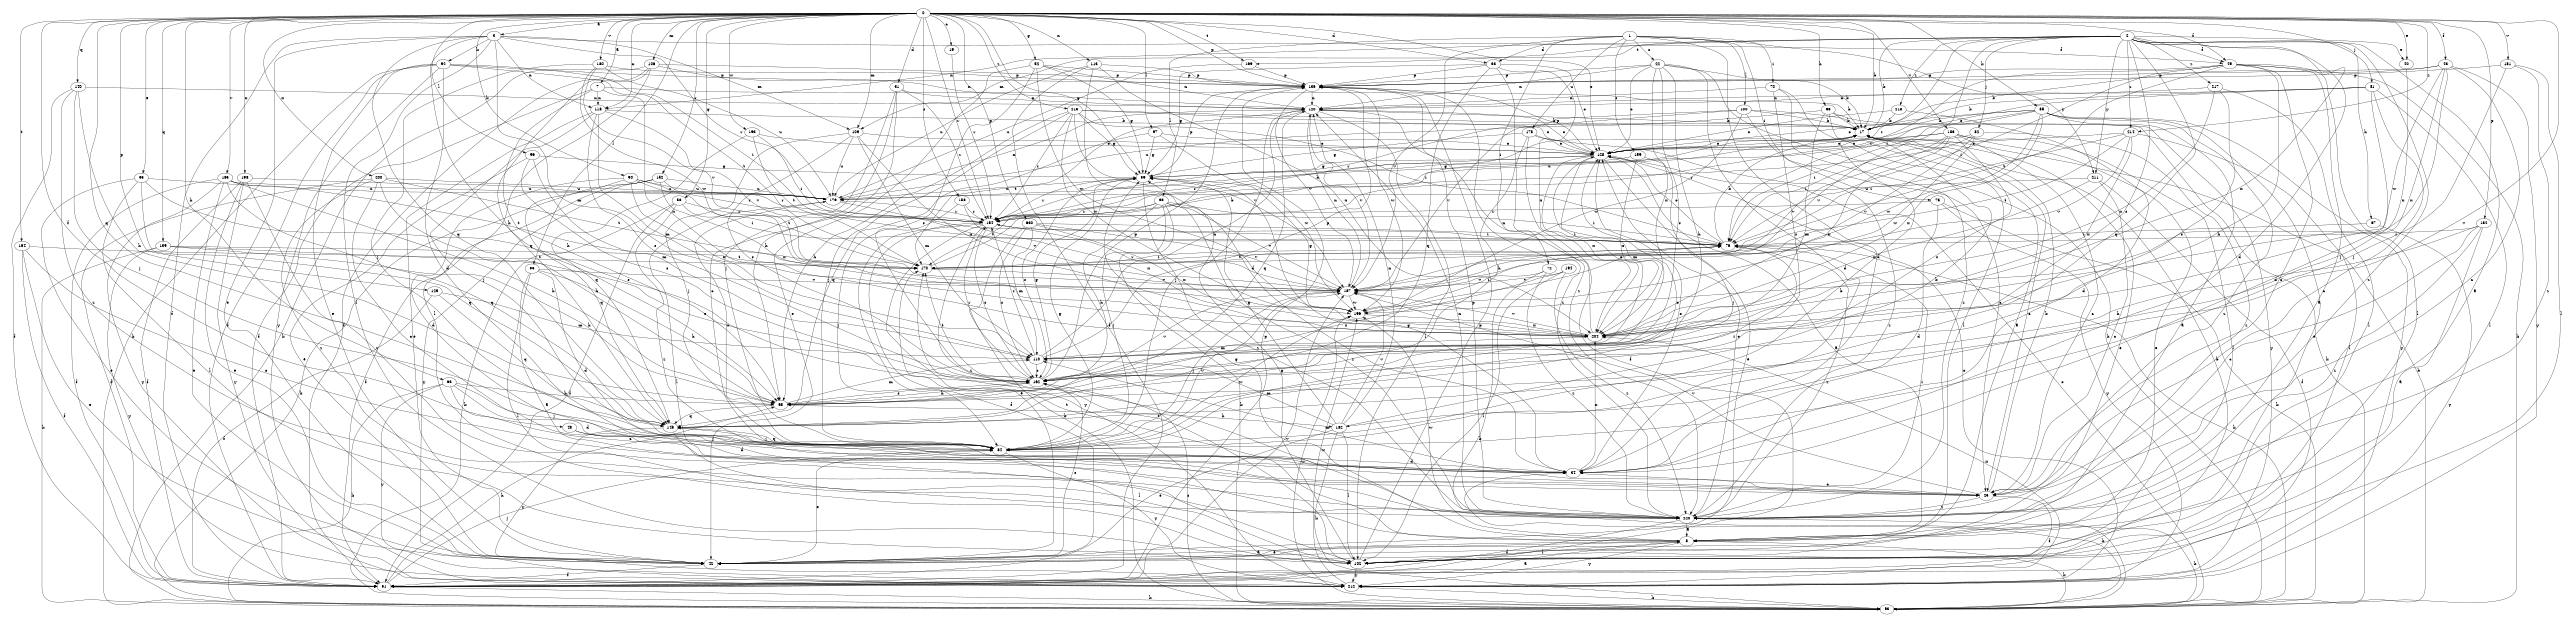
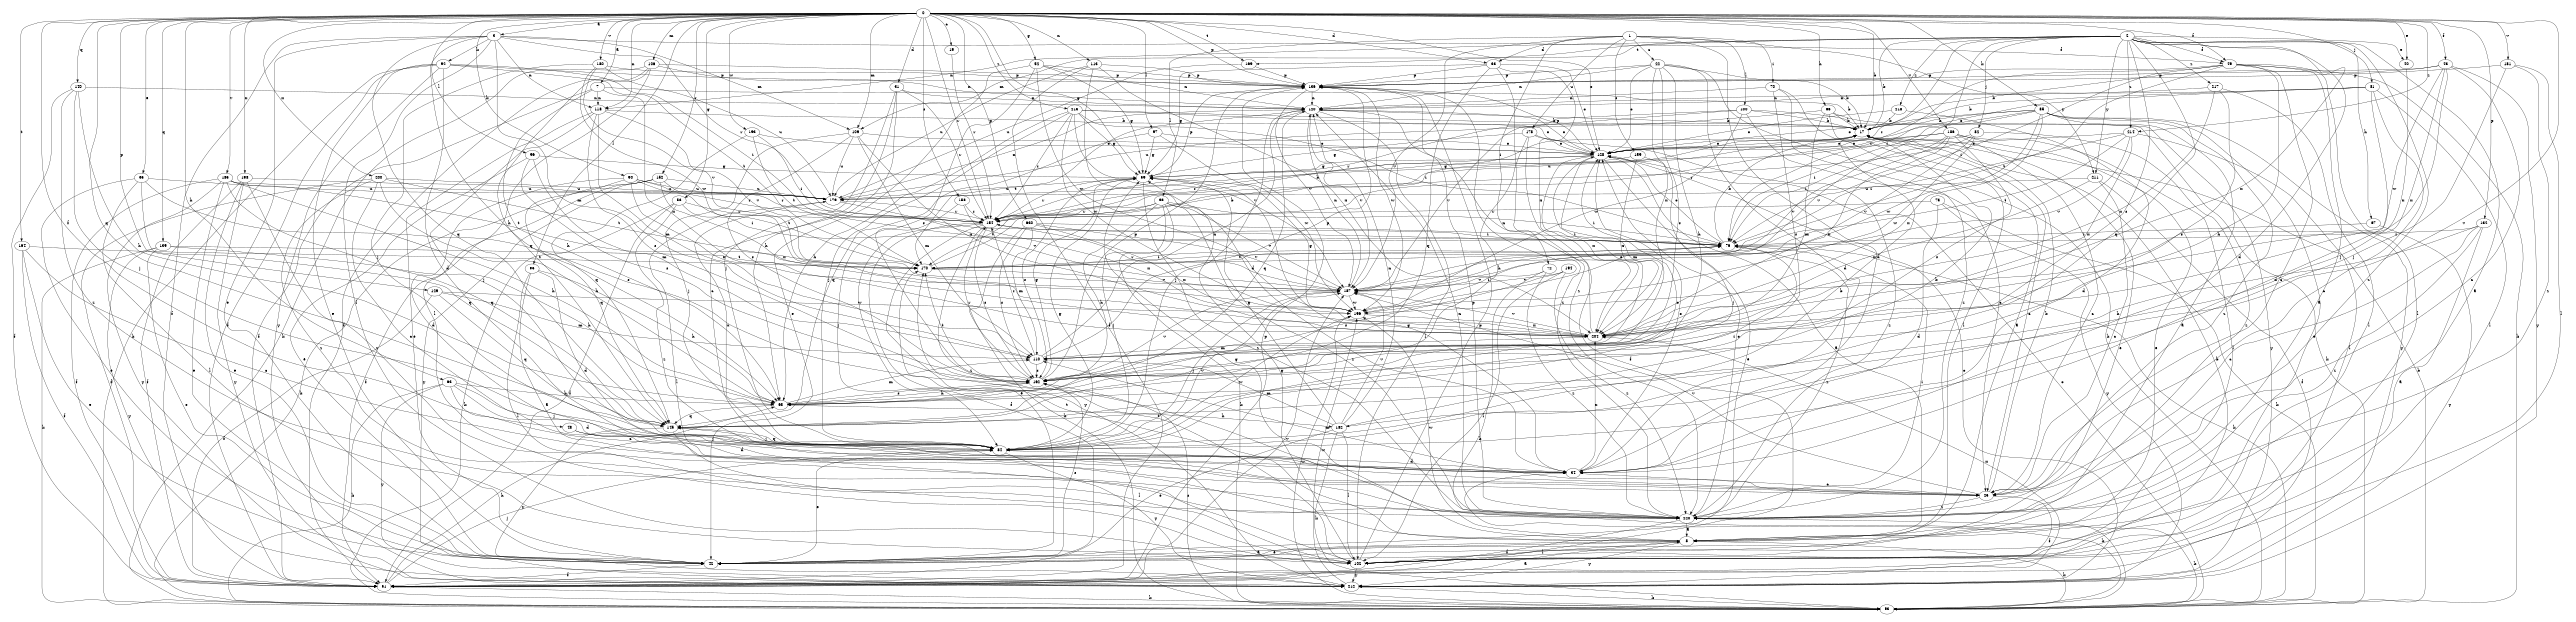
edge "1" -> "73": removed, label "i"
edge "139" -> "162": now "139" -> "42"
edge "95" -> "187": removed, label "v"
edge "129" -> "196": added, label "w"
